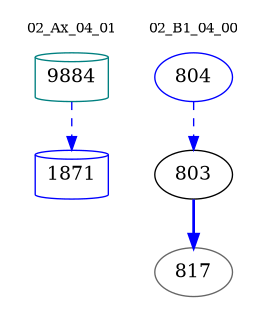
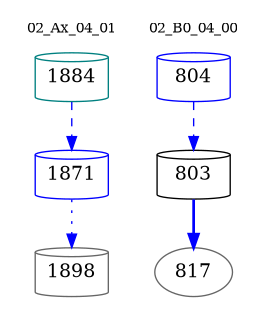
cluster "02_B1_04_00": label "02_B1_04_00" -> "02_B0_04_00"
node "9884": label "9884" -> "1884"
node "804": shape ellipse -> cylinder
node "803": shape ellipse -> cylinder
node "1898": added
